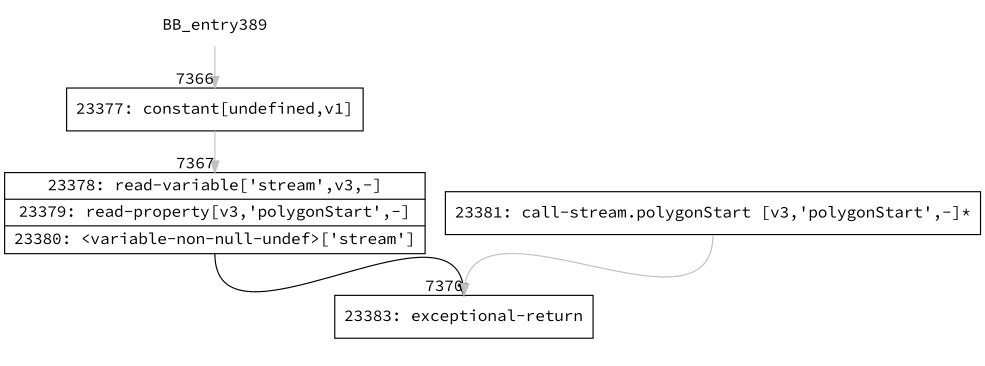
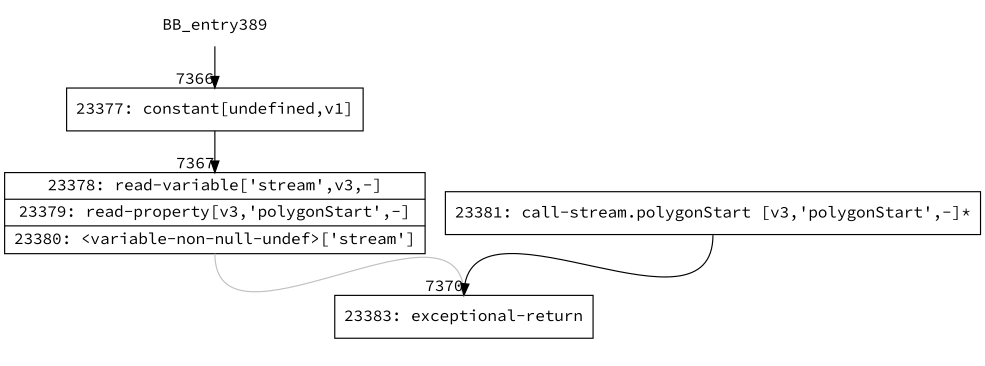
edge "BB_entry389" -> "23377: constant[undefined,v1]": color gray -> black
edge "23377: constant[undefined,v1]" -> "23378: read-variable['stream',v3,-]": color gray -> black
edge "23381: call-stream.polygonStart [v3,'polygonStart',-]*" -> "23383: exceptional-return": color gray -> black
edge "23378: read-variable['stream',v3,-]" -> "23383: exceptional-return": color black -> gray
